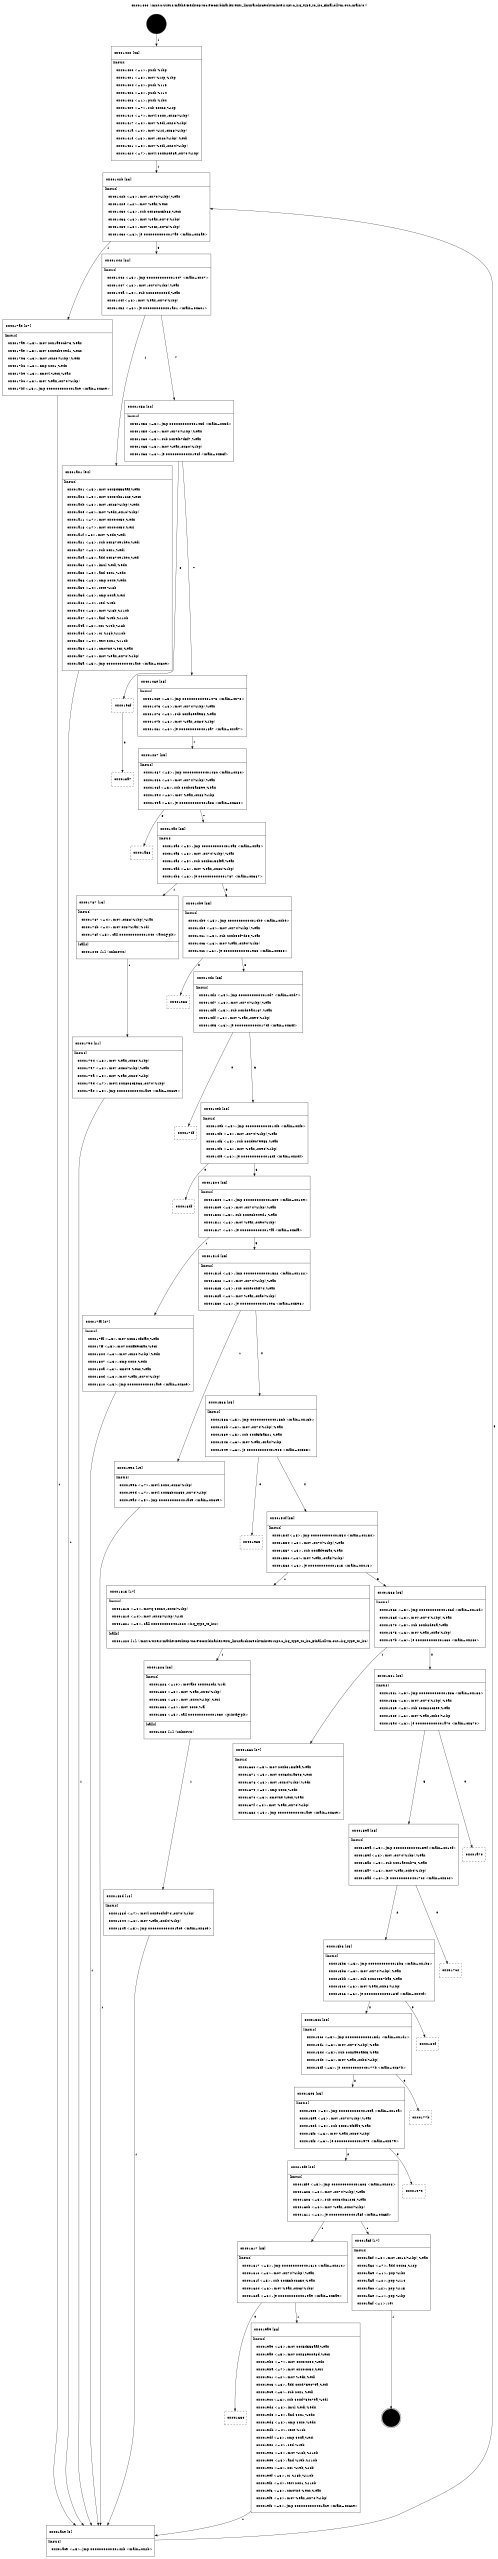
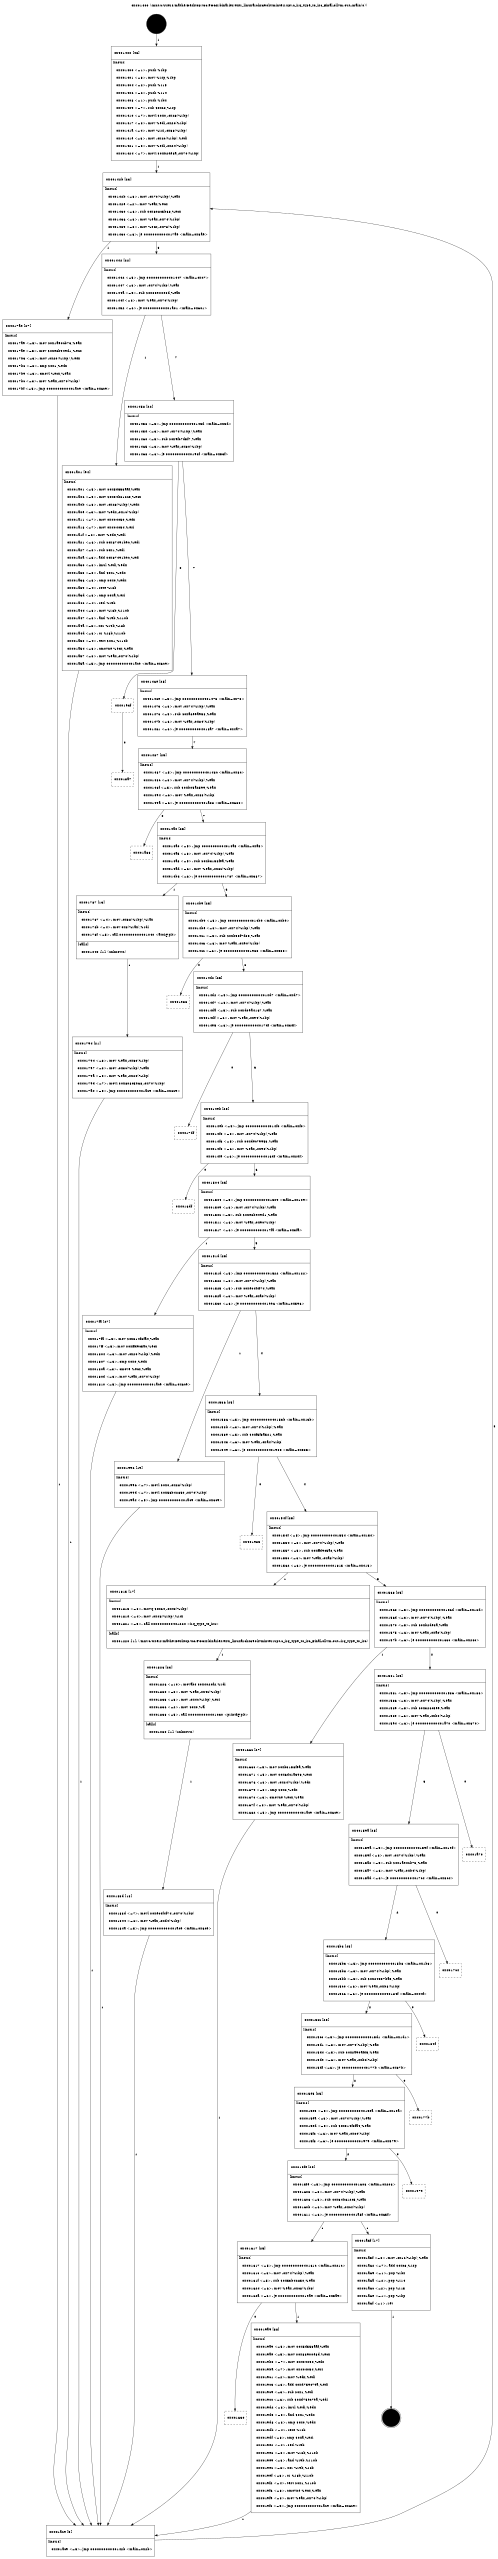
edge "0x40166c [27]" -> "0x401ac9 [5]": added, label "1"
